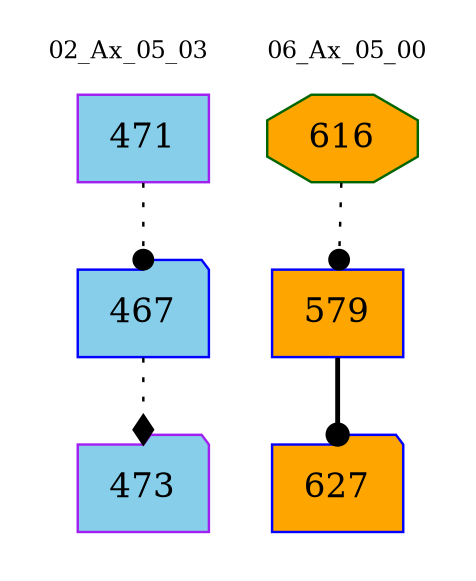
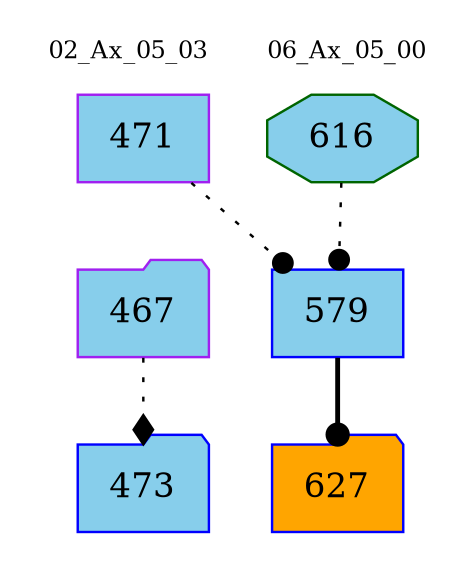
node "616": fillcolor orange -> skyblue
edge "471" -> "467": now "471" -> "579"
node "467": color blue -> purple
node "579": fillcolor orange -> skyblue
node "473": color purple -> blue
